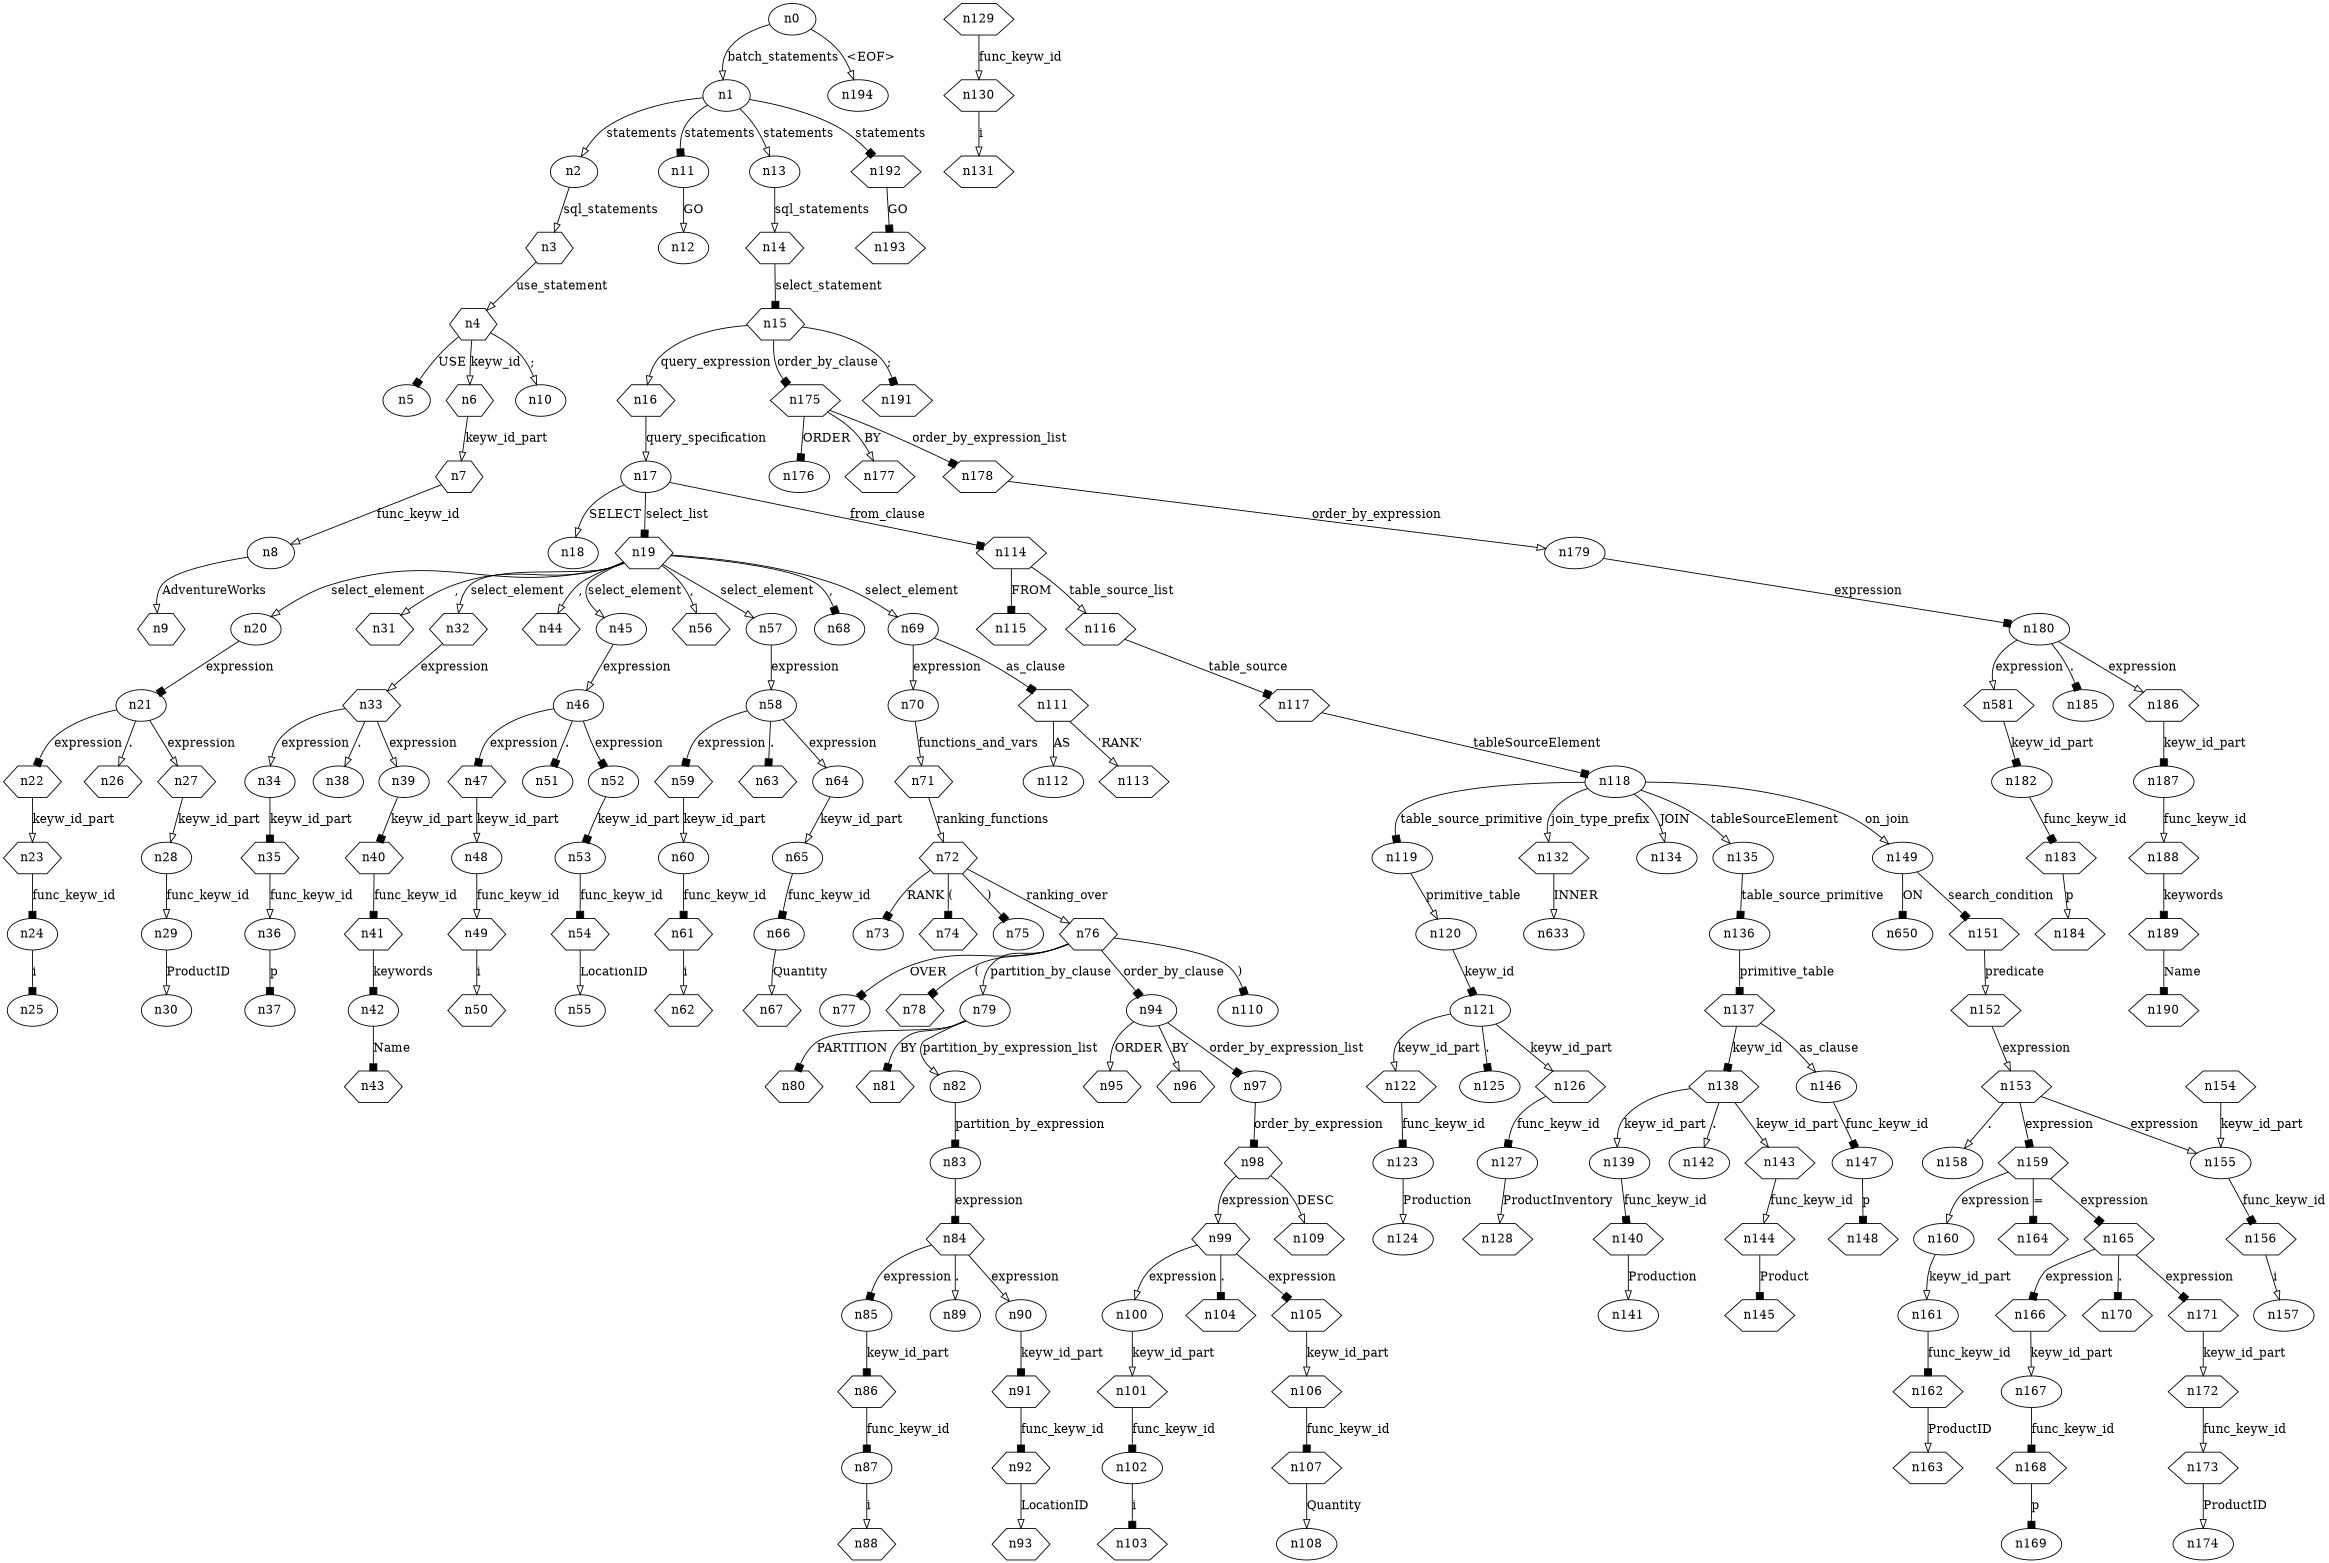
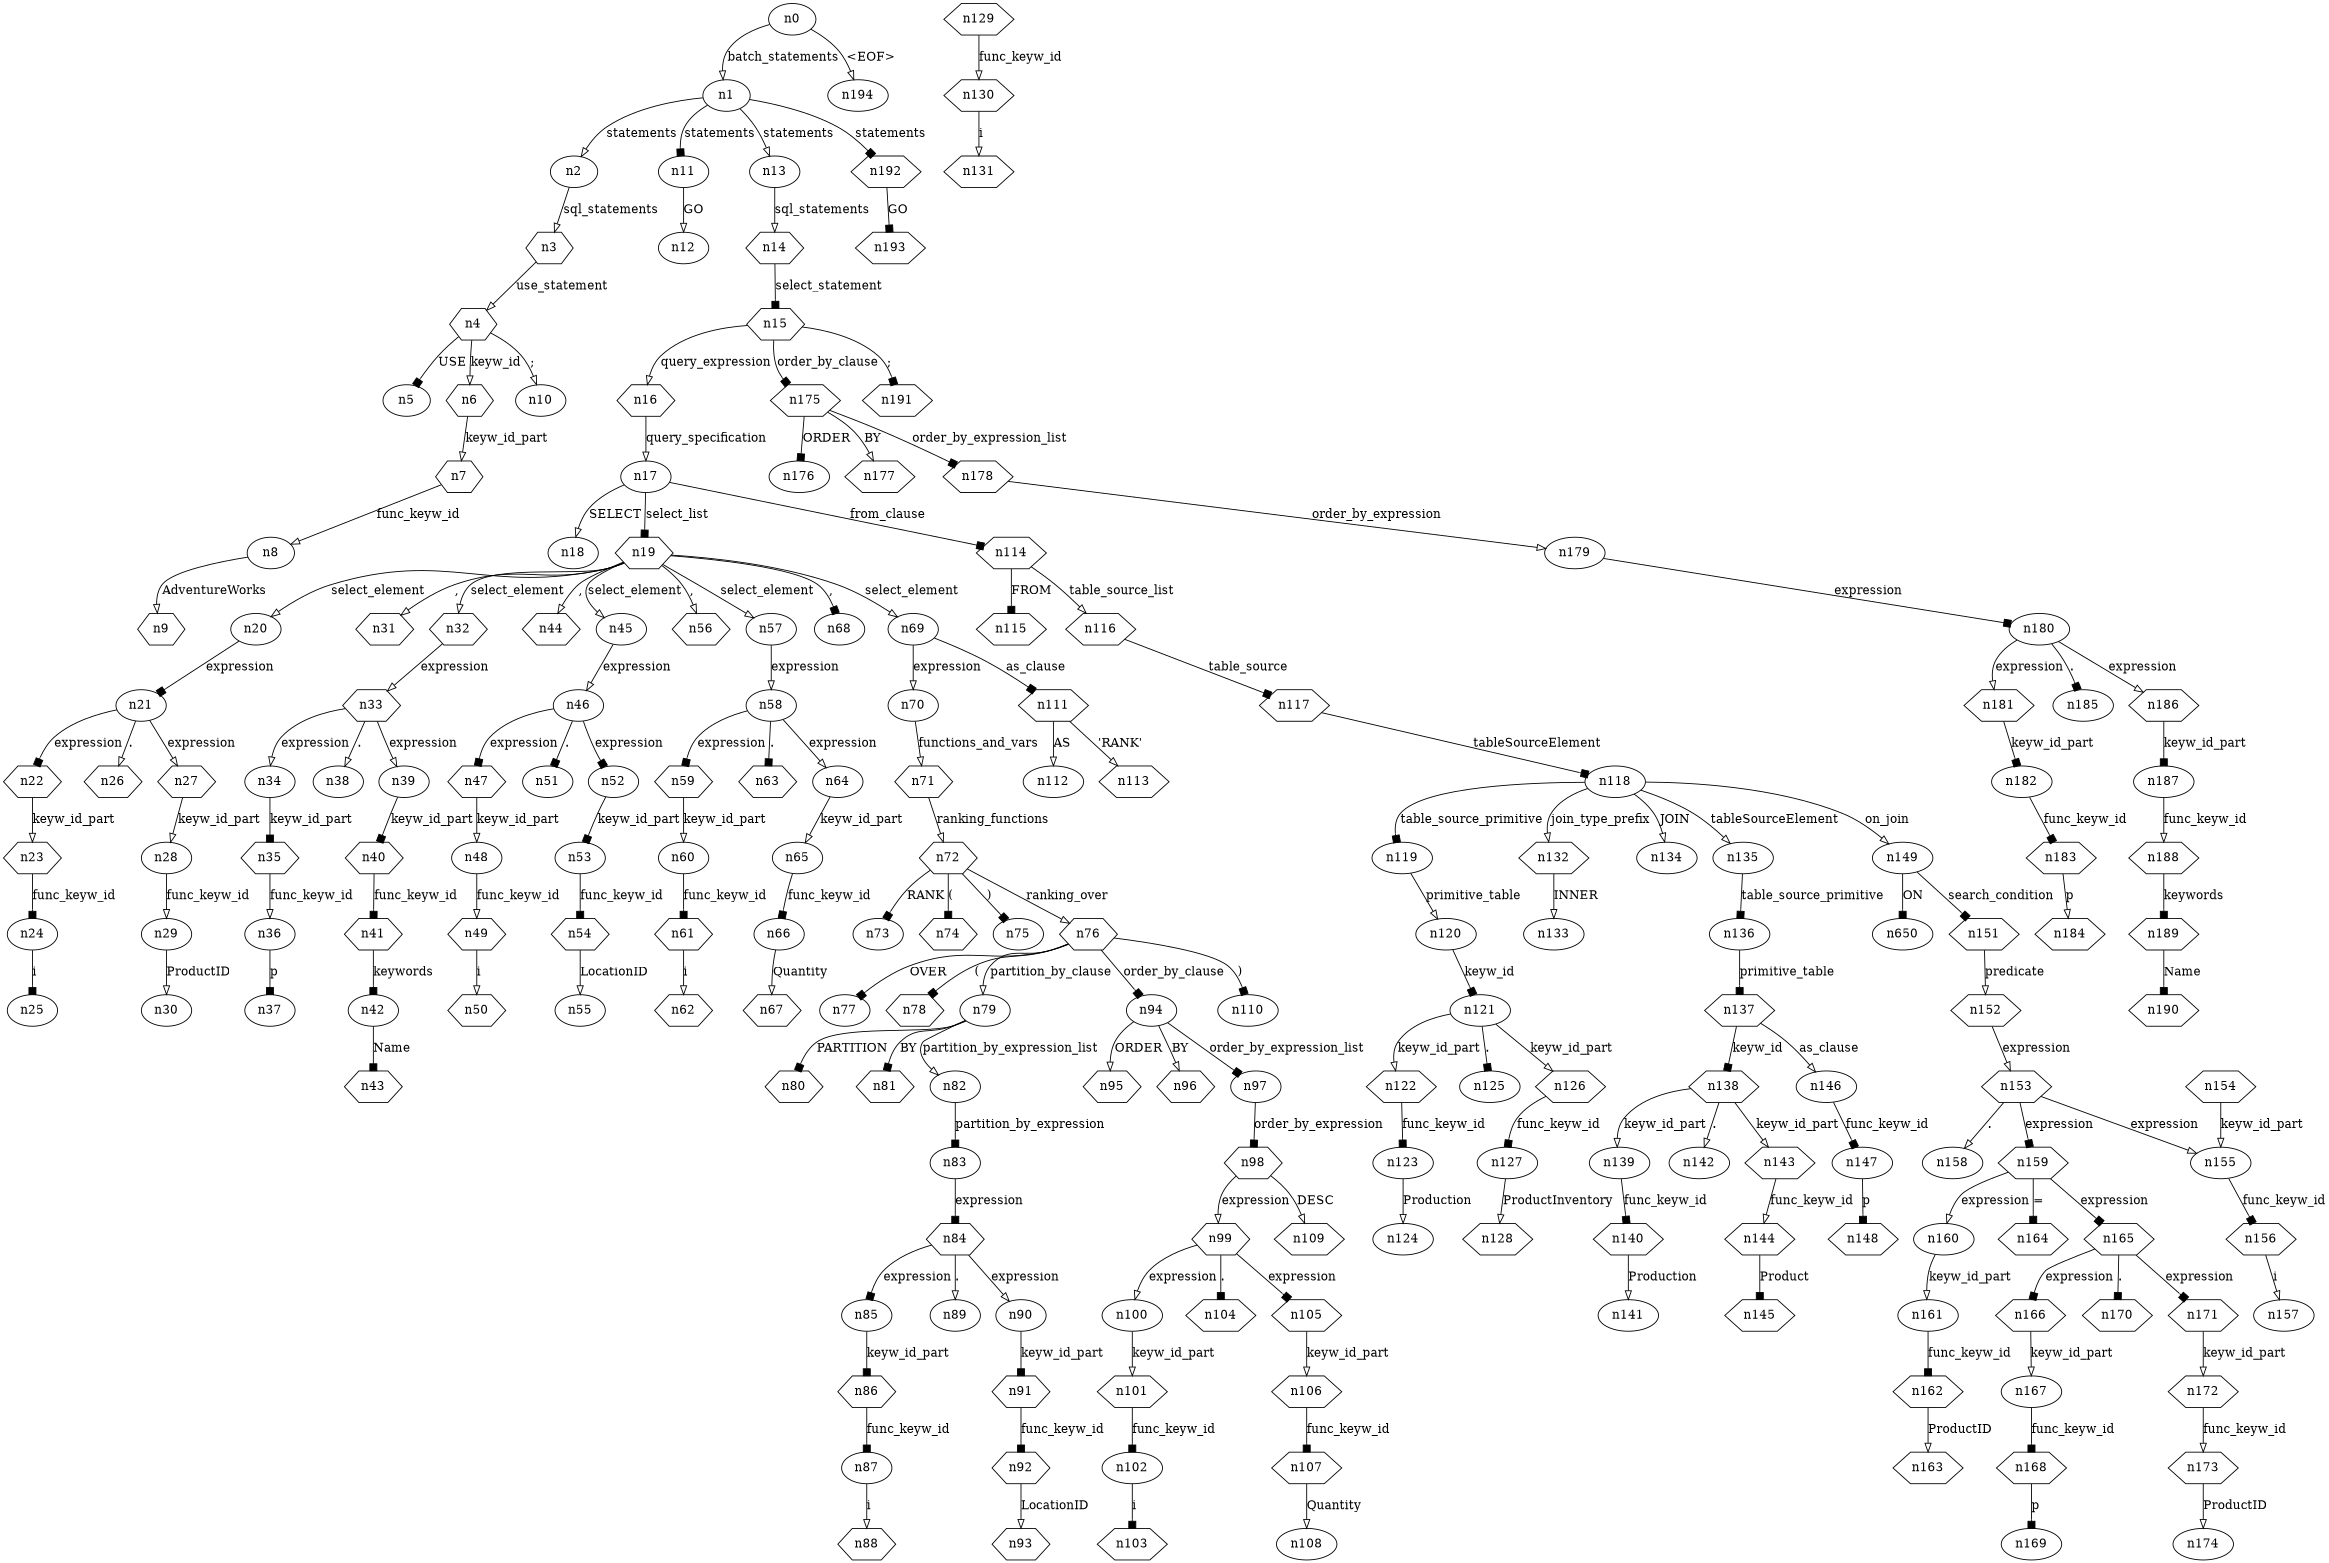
node "n581": label "n581" -> "n181"
node "n633": label "n633" -> "n133"
